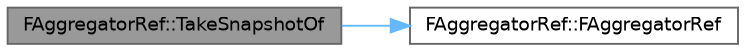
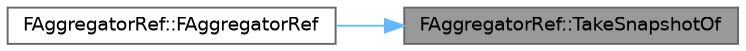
edge "FAggregatorRef::TakeSnapshotOf" -> "FAggregatorRef::FAggregatorRef": reversed
